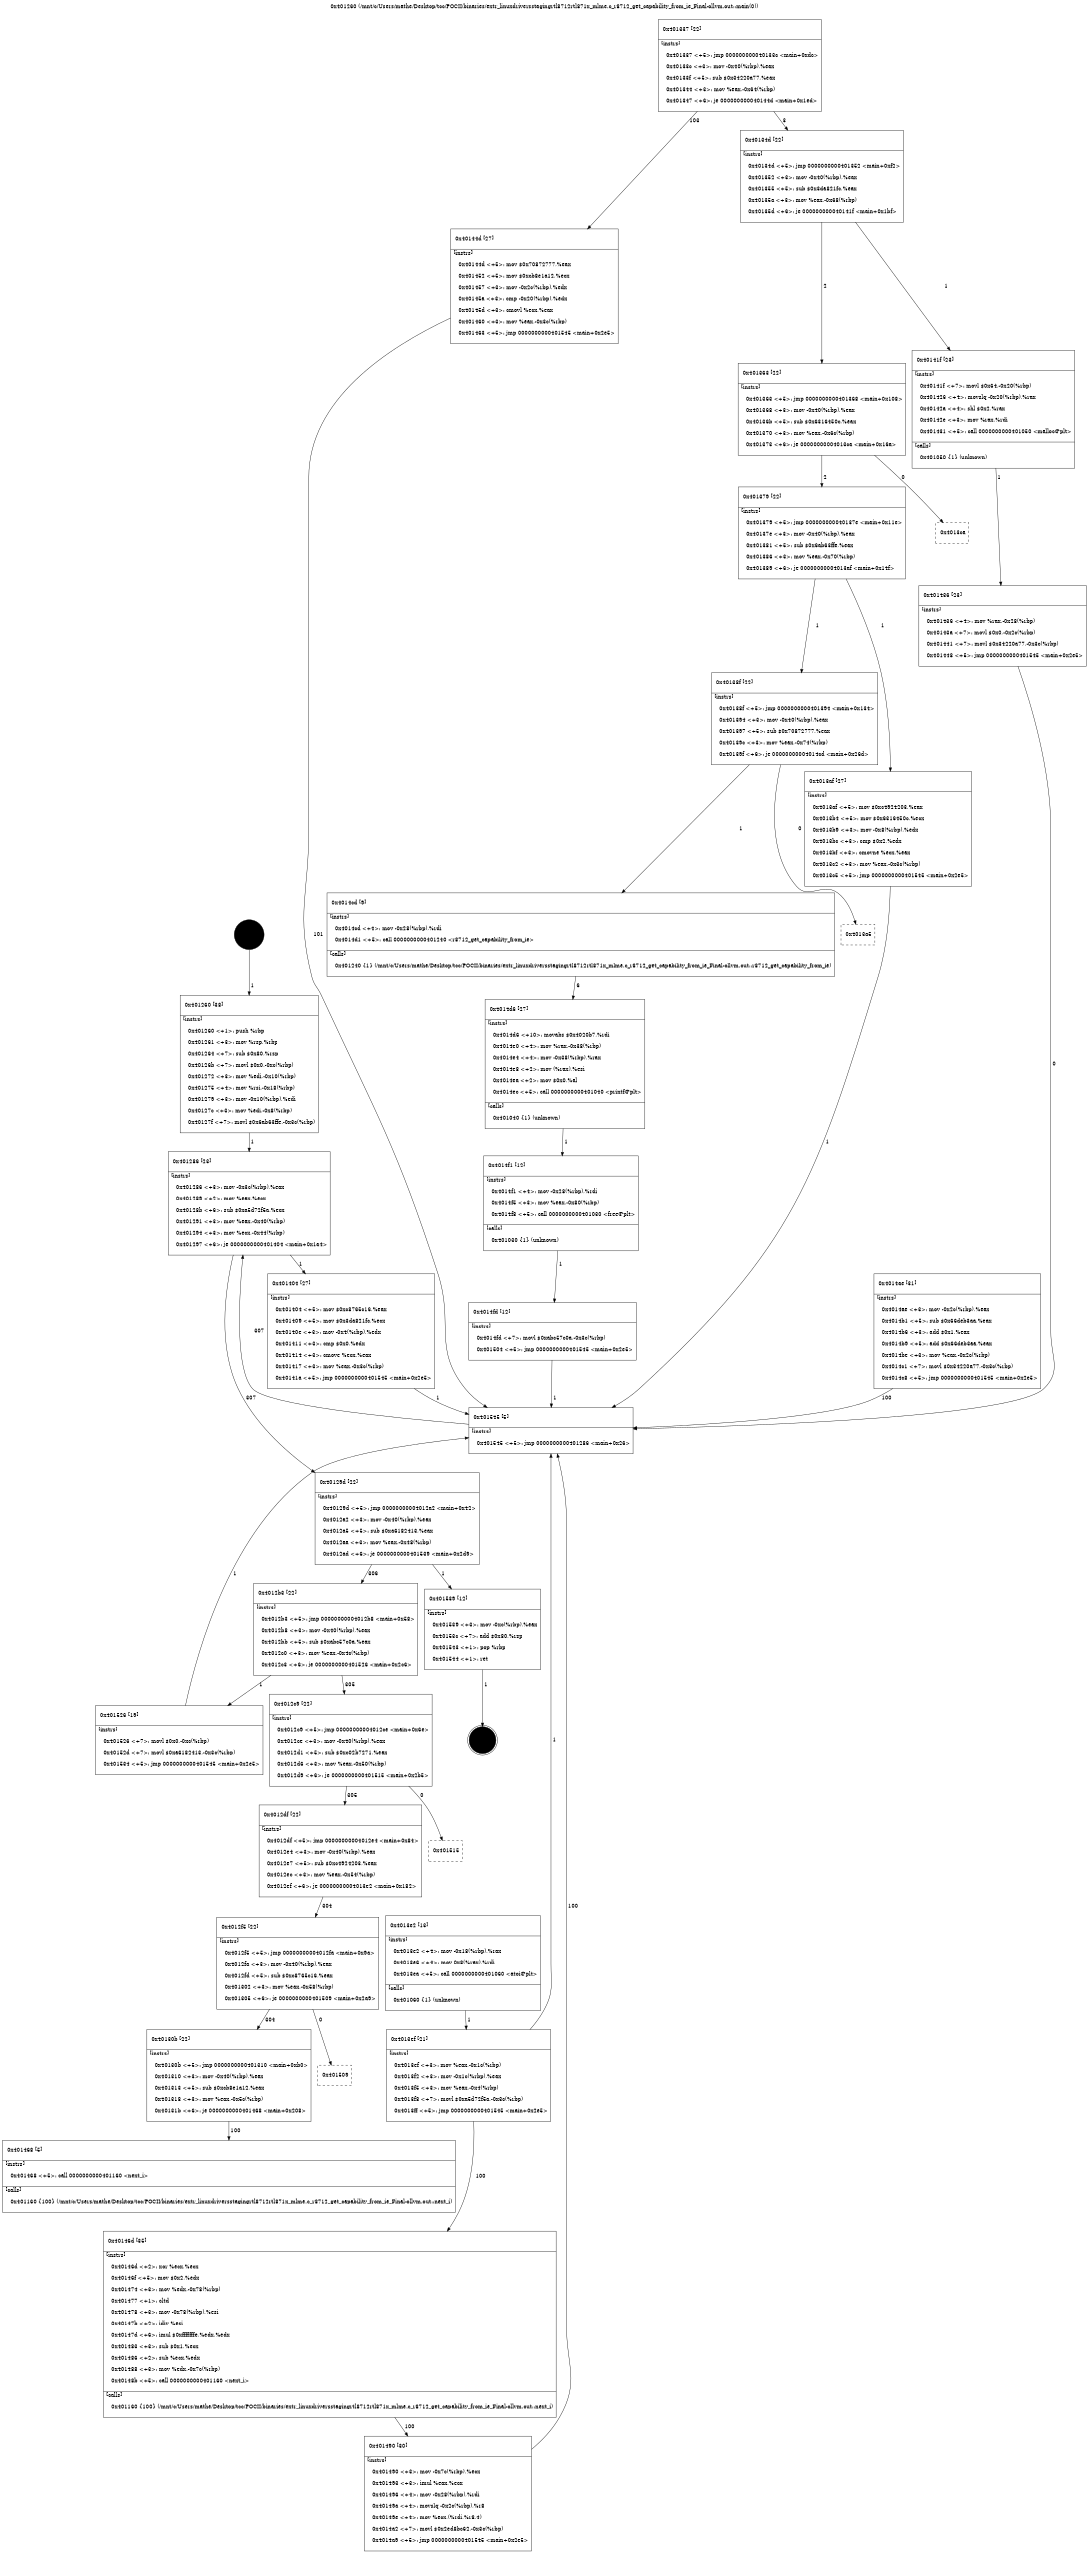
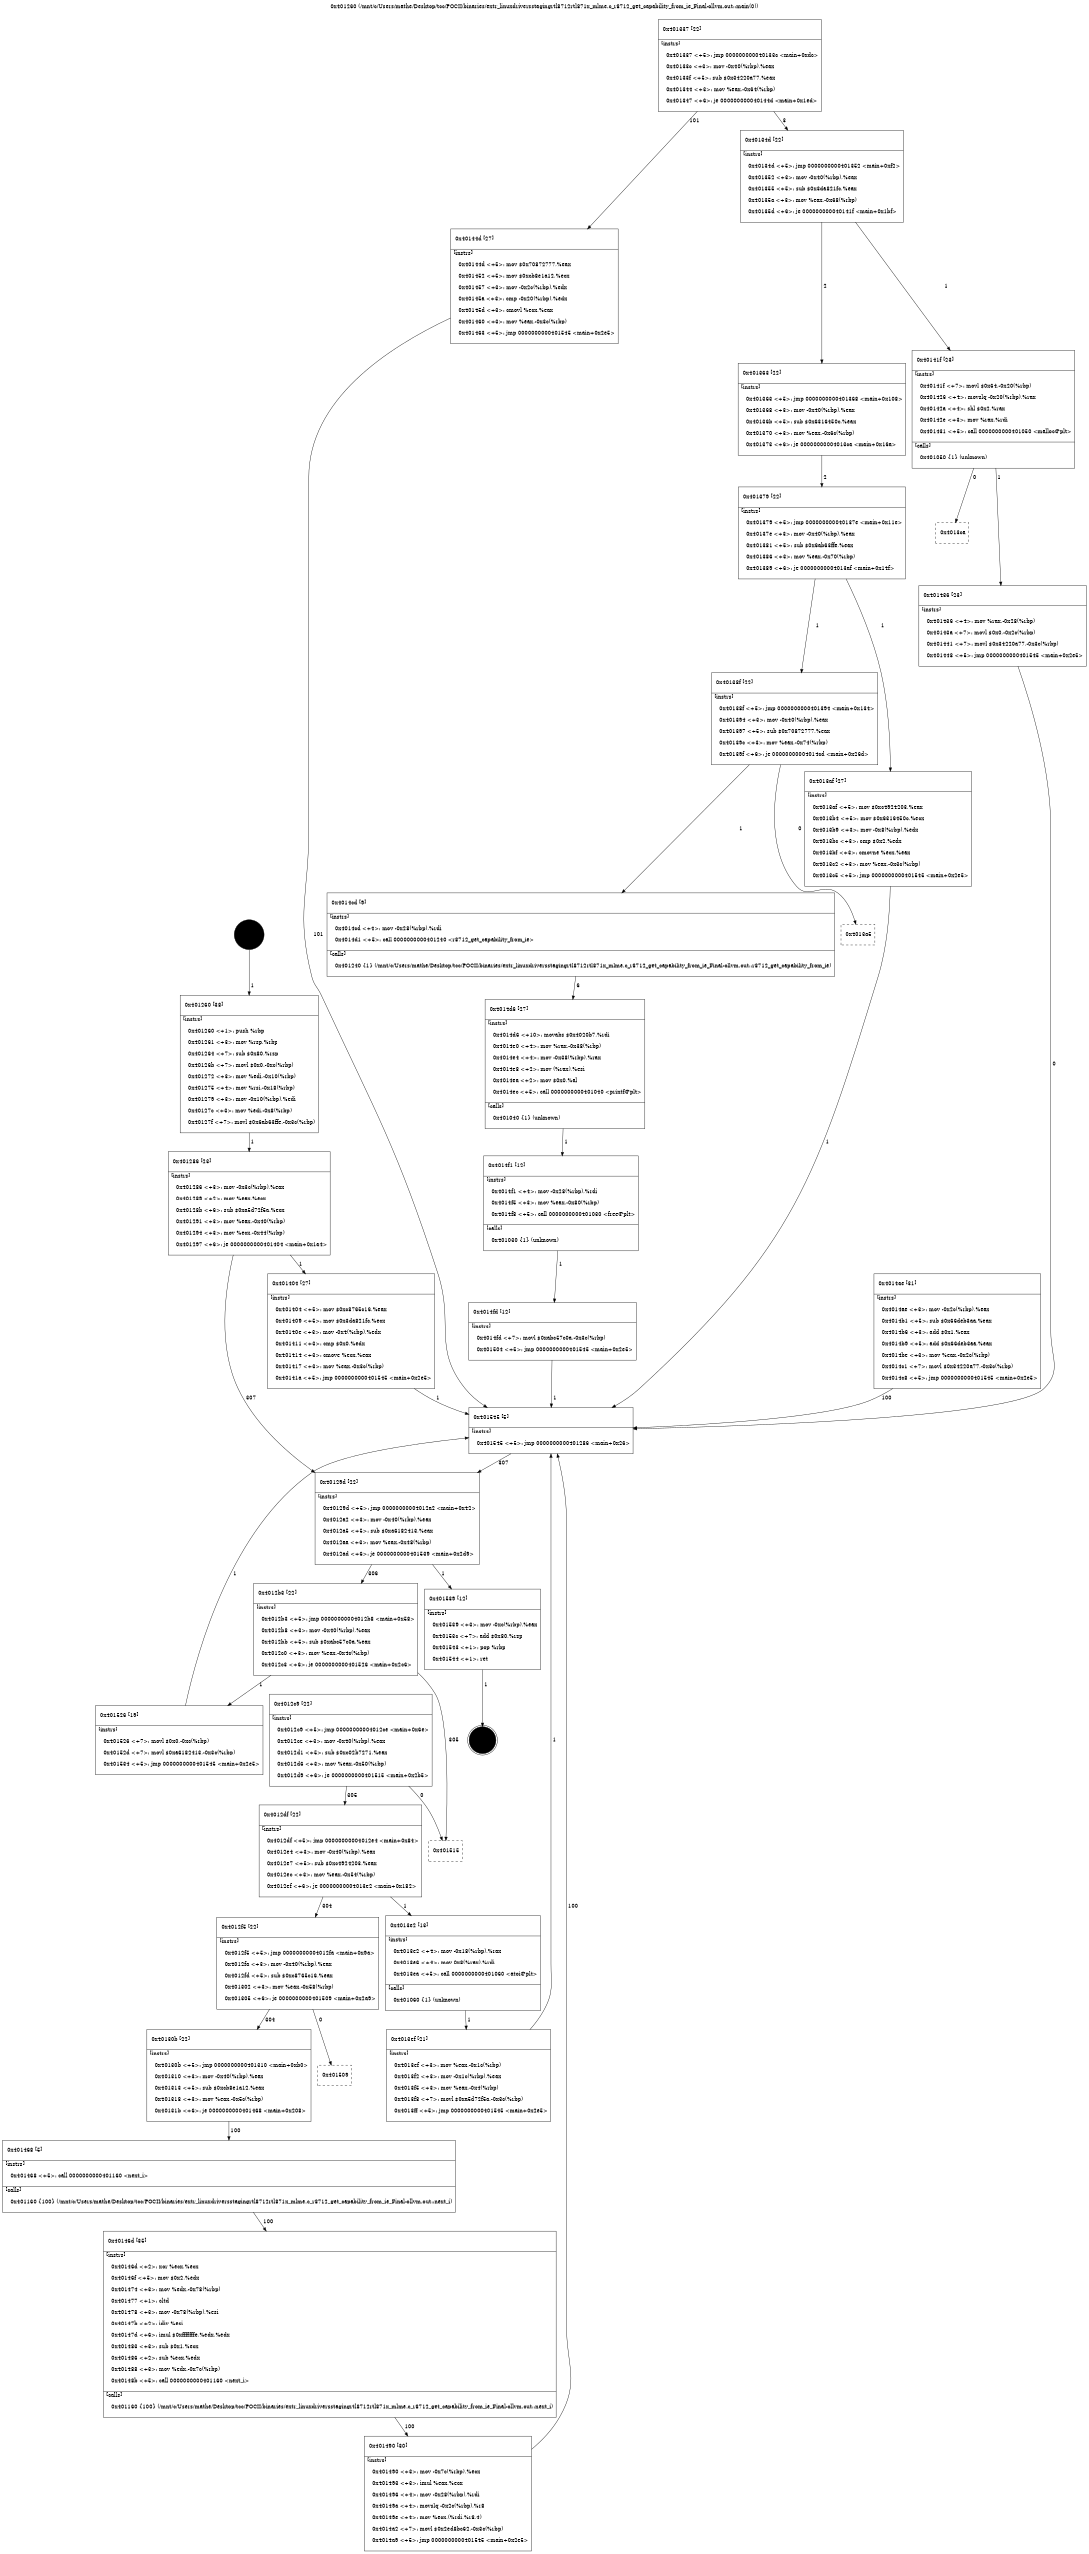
edge "0x401337 [22]" -> "0x40144d [27]": label " 103" -> " 101"
edge "0x401363 [22]" -> "0x4013ca": now "0x40141f [23]" -> "0x4013ca"
edge "0x401545 [5]" -> "0x401286 [23]": now "0x401545 [5]" -> "0x40129d [22]"
edge "0x4012b3 [22]" -> "0x4012c9 [22]": now "0x4012b3 [22]" -> "0x401515"
edge "0x4012df [22]" -> "0x4013e2 [13]": added, label "1"
edge "0x4013ef [21]" -> "0x40146d [35]": now "0x401468 [5]" -> "0x40146d [35]"
